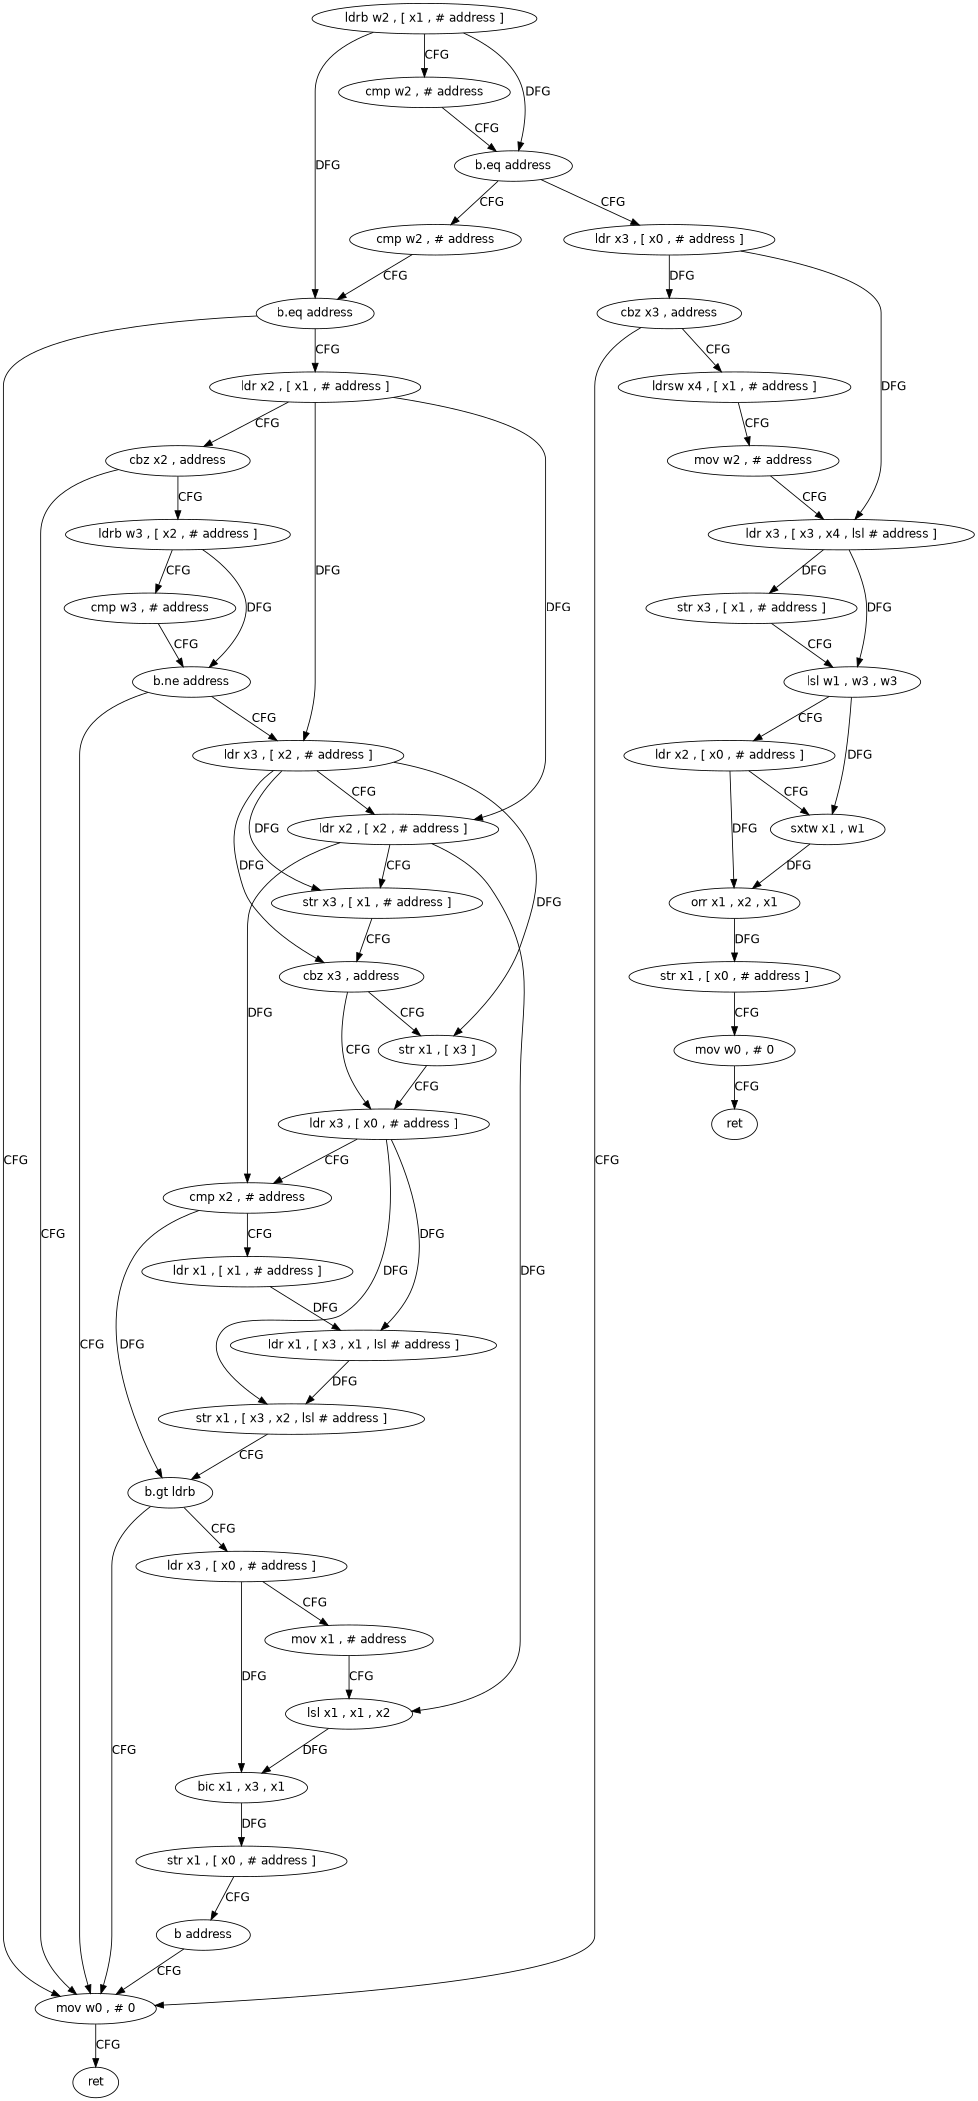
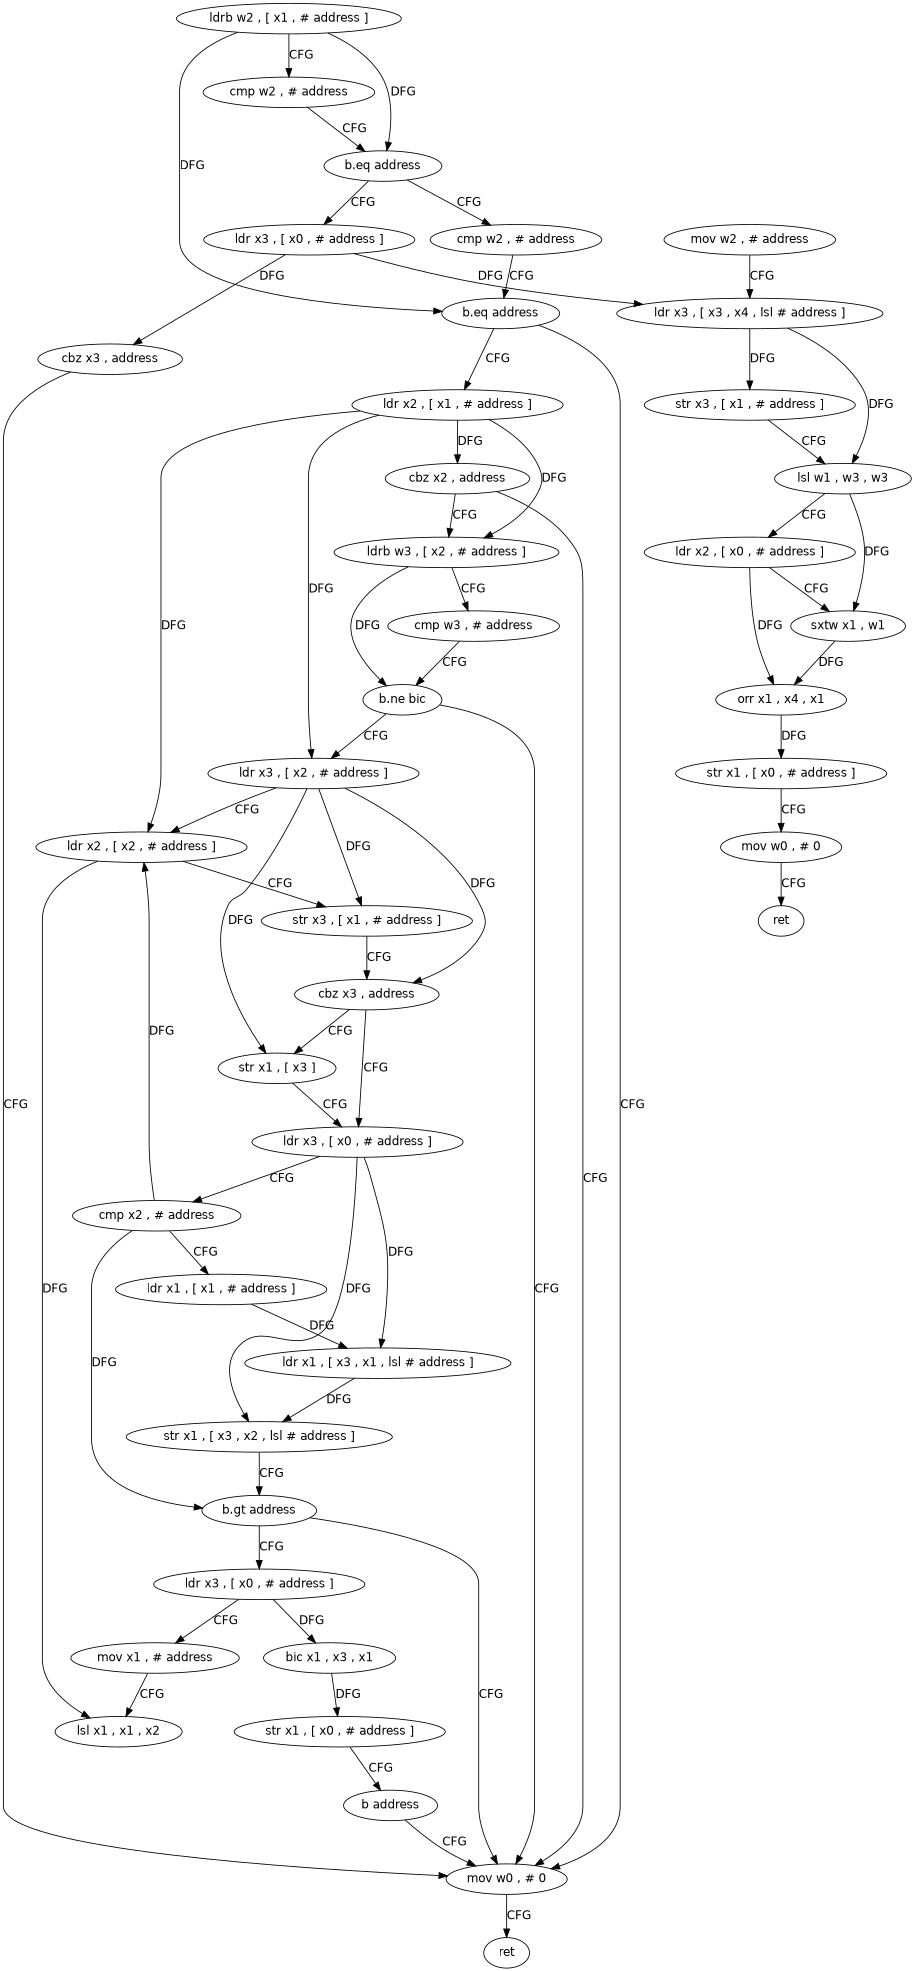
node "ldrsw x4 , [ x1 , # address ]": removed
edge "ldr x2 , [ x1 , # address ]" -> "cbz x2 , address": label "CFG" -> "DFG"
edge "ldr x2 , [ x1 , # address ]" -> "ldrb w3 , [ x2 , # address ]": added, label "DFG"
node "b.ne address": label "b.ne address" -> "b.ne bic"
node "orr x1 , x2 , x1": label "orr x1 , x2 , x1" -> "orr x1 , x4 , x1"
edge "ldr x2 , [ x2 , # address ]" -> "cmp x2 , # address": reversed
node "b.gt ldrb": label "b.gt ldrb" -> "b.gt address"
edge "lsl x1 , x1 , x2" -> "bic x1 , x3 , x1": removed, label "DFG"
